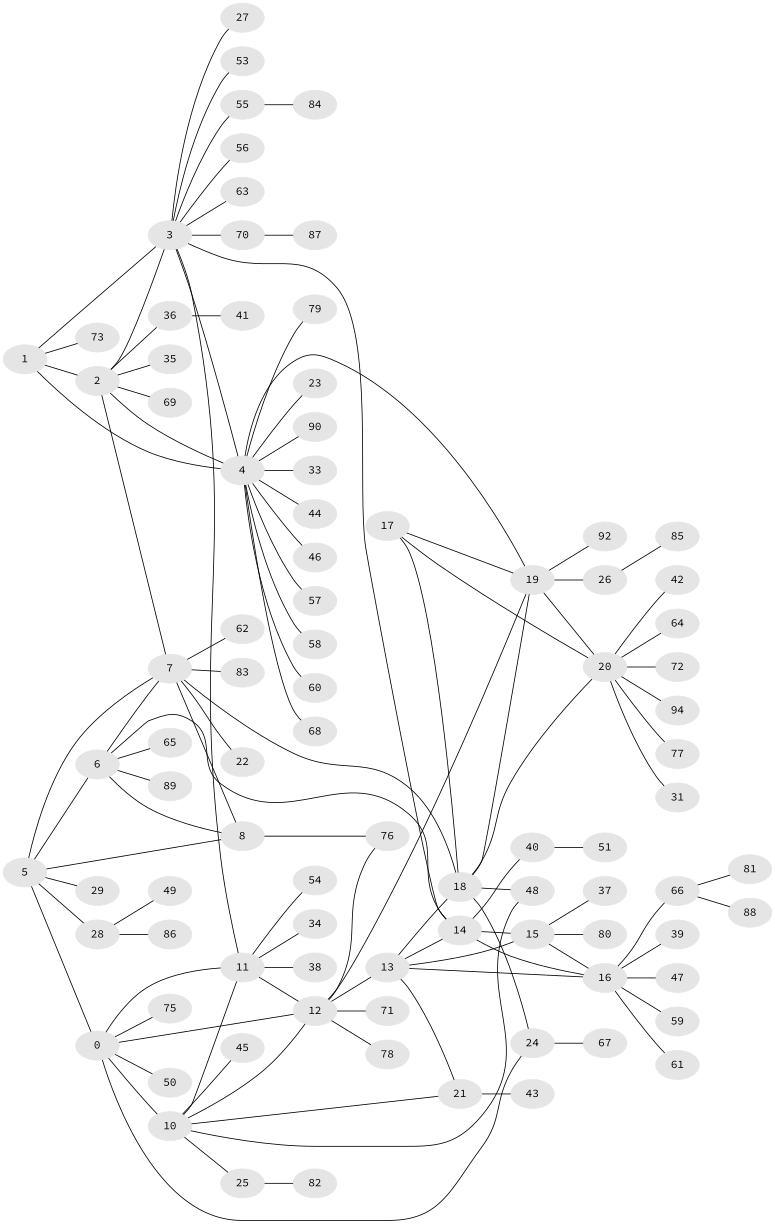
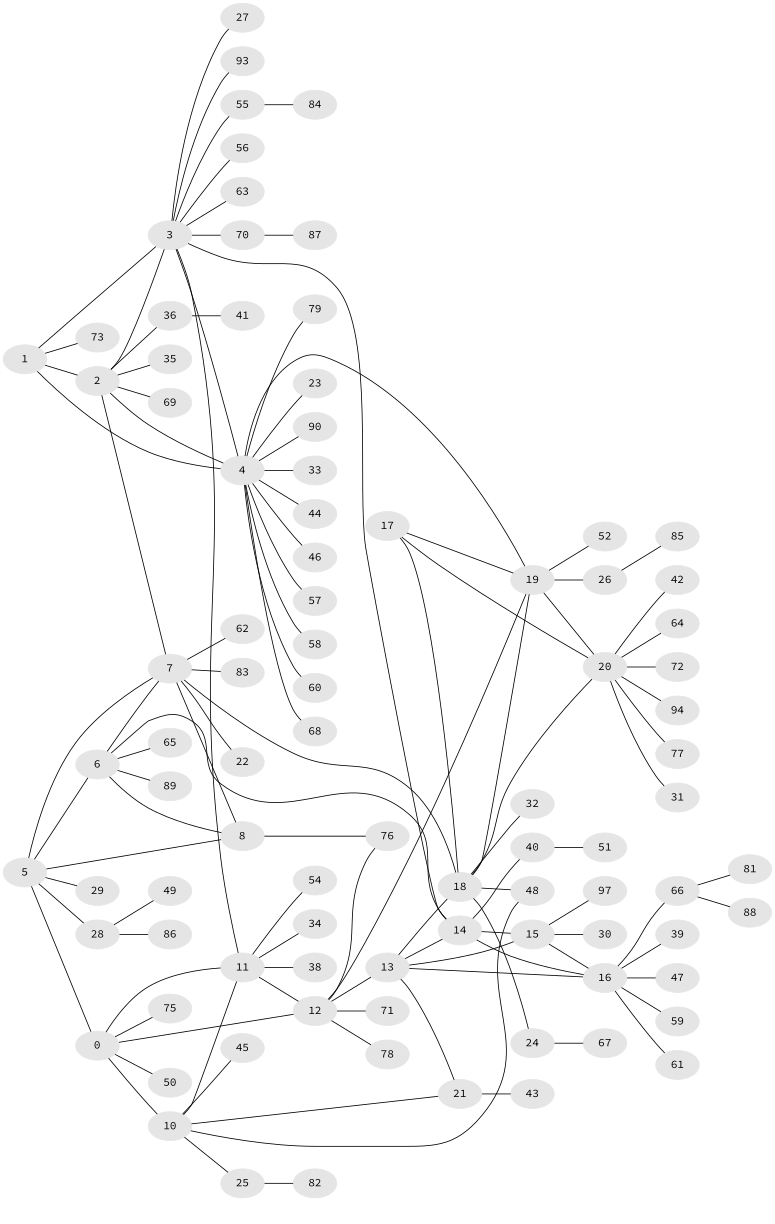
node "53": label "53" -> "93"
node "92": label "92" -> "52"
node "32": added
node "37": label "37" -> "97"
node "80": label "80" -> "30"
edge "12" -- "10": removed
edge "24" -- "0": removed
